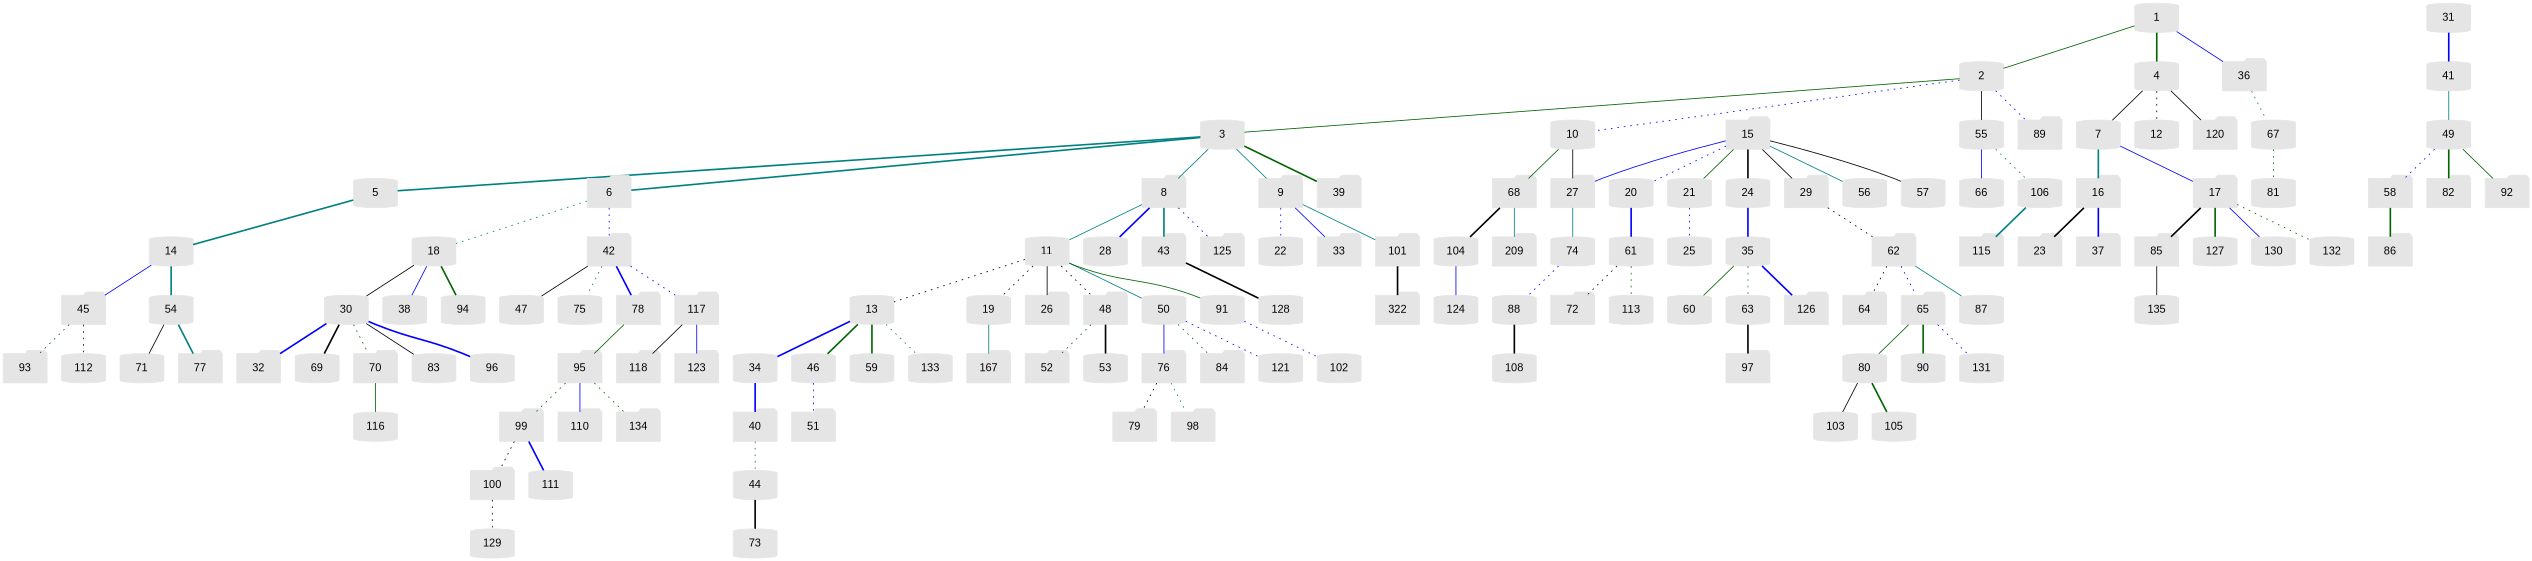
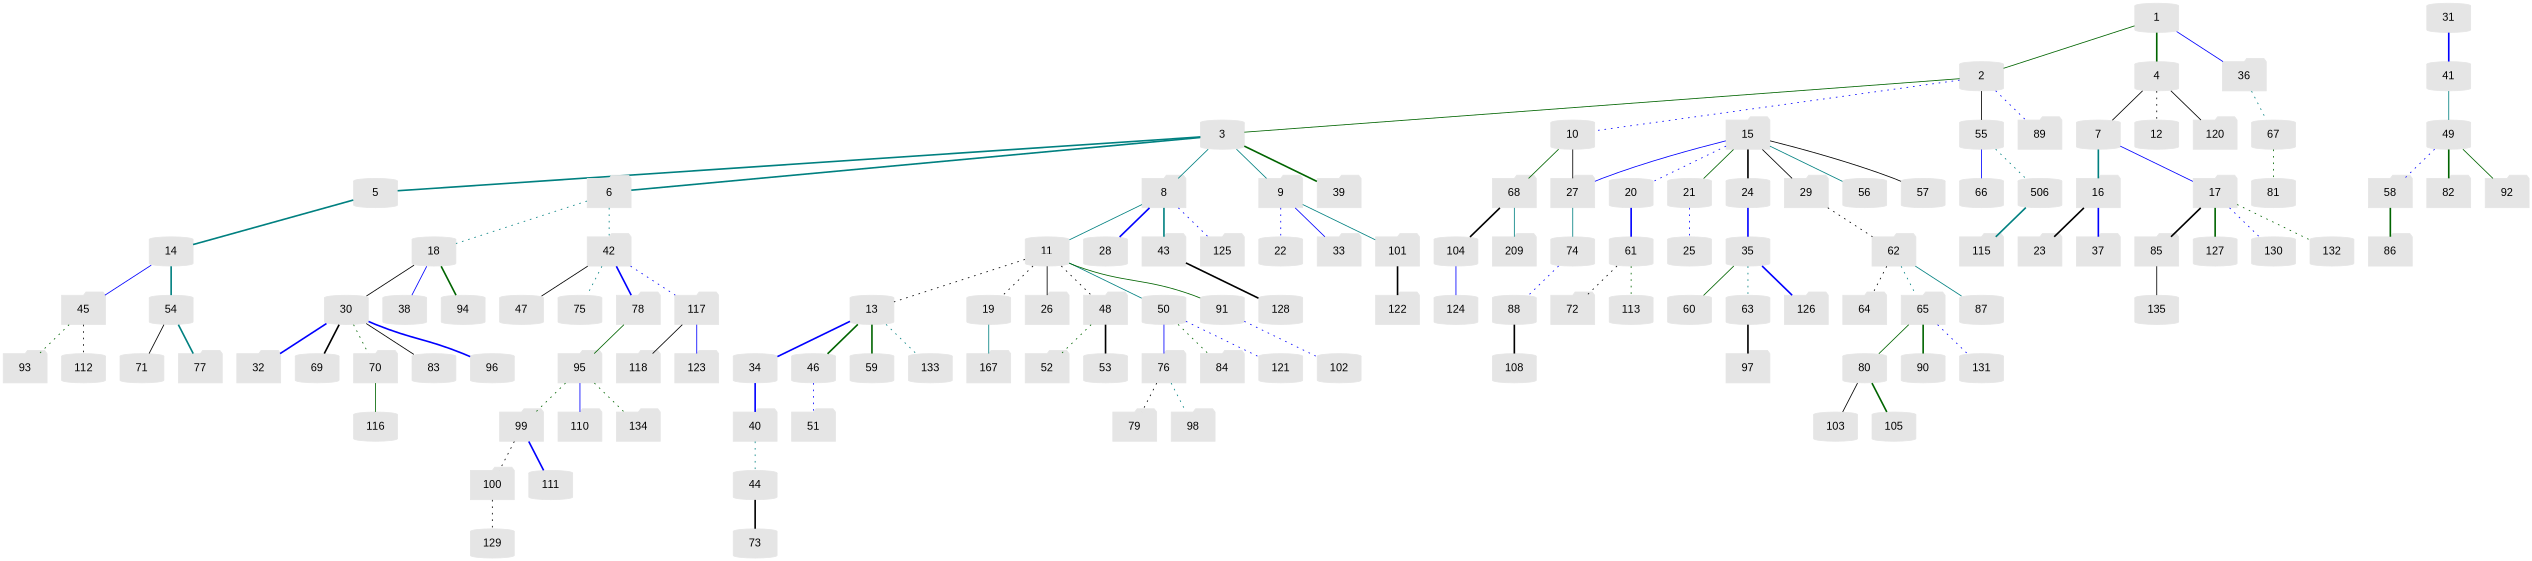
node "106": label "106" -> "506"
edge "6" -- "42": color blue -> teal
edge "17" -- "130": style solid -> dotted
edge "62" -- "65": color blue -> teal
node "322": label "322" -> "122"
